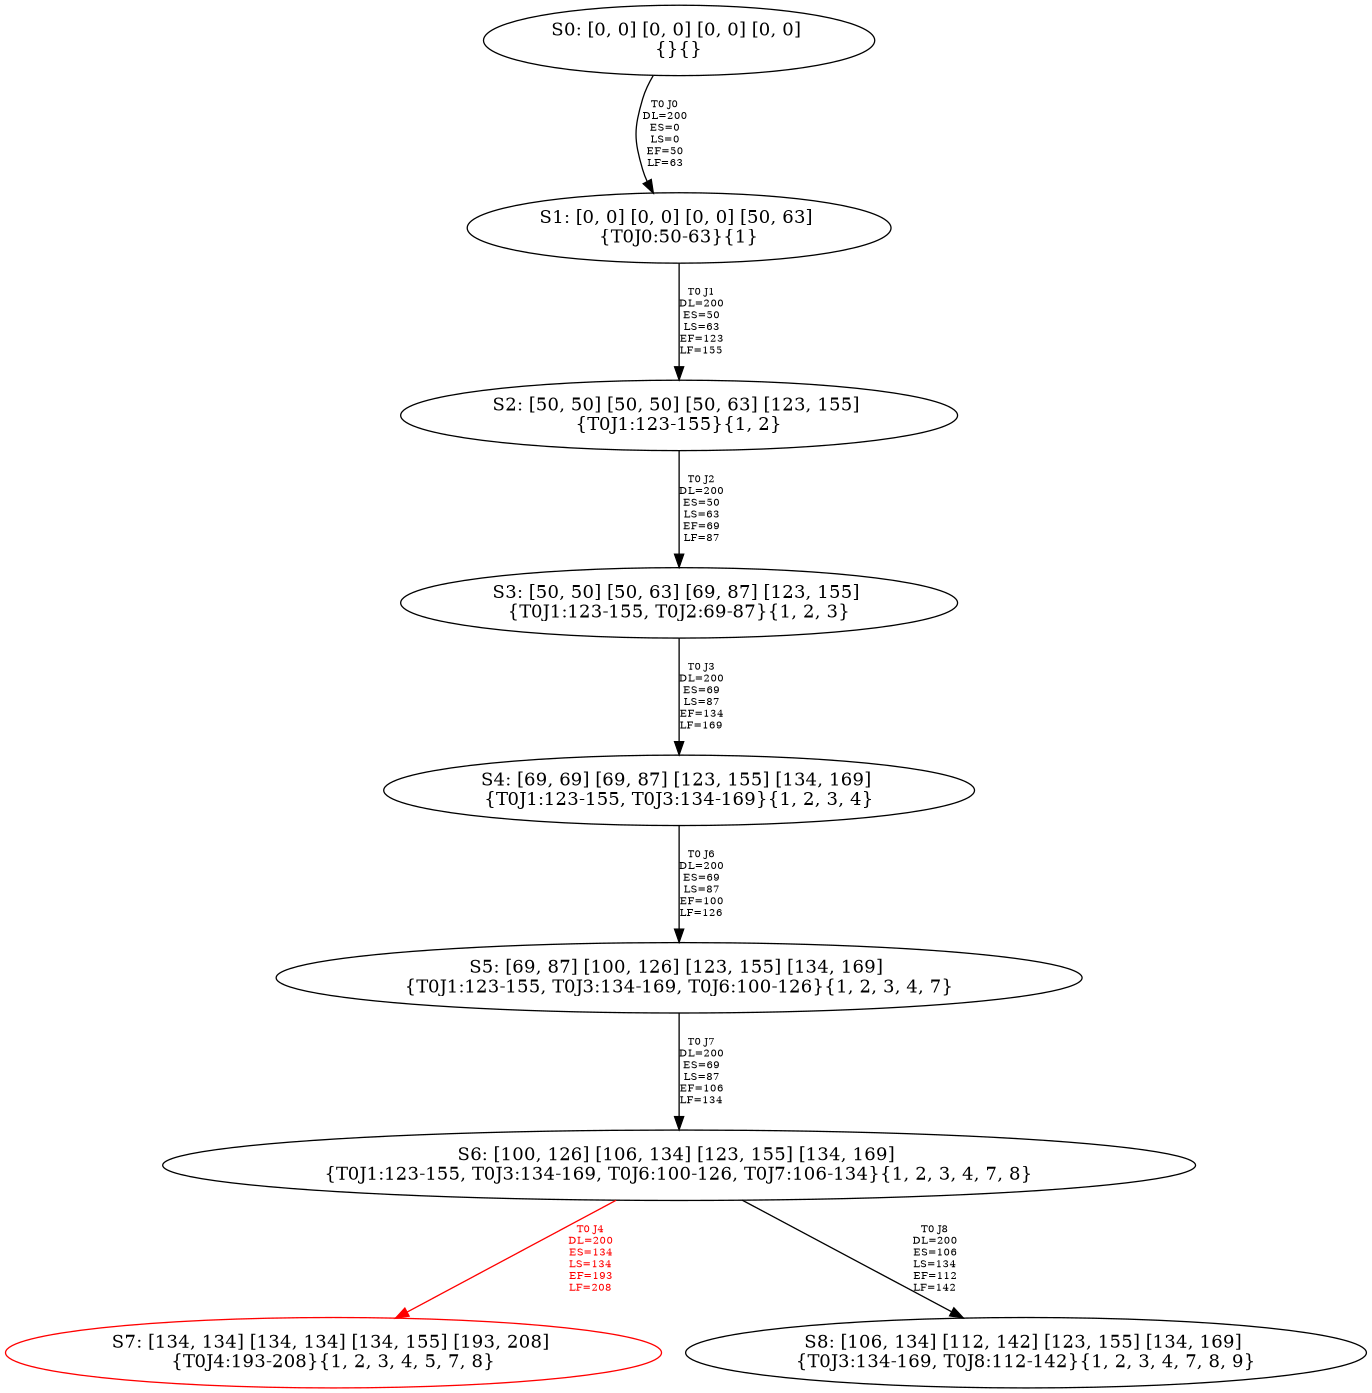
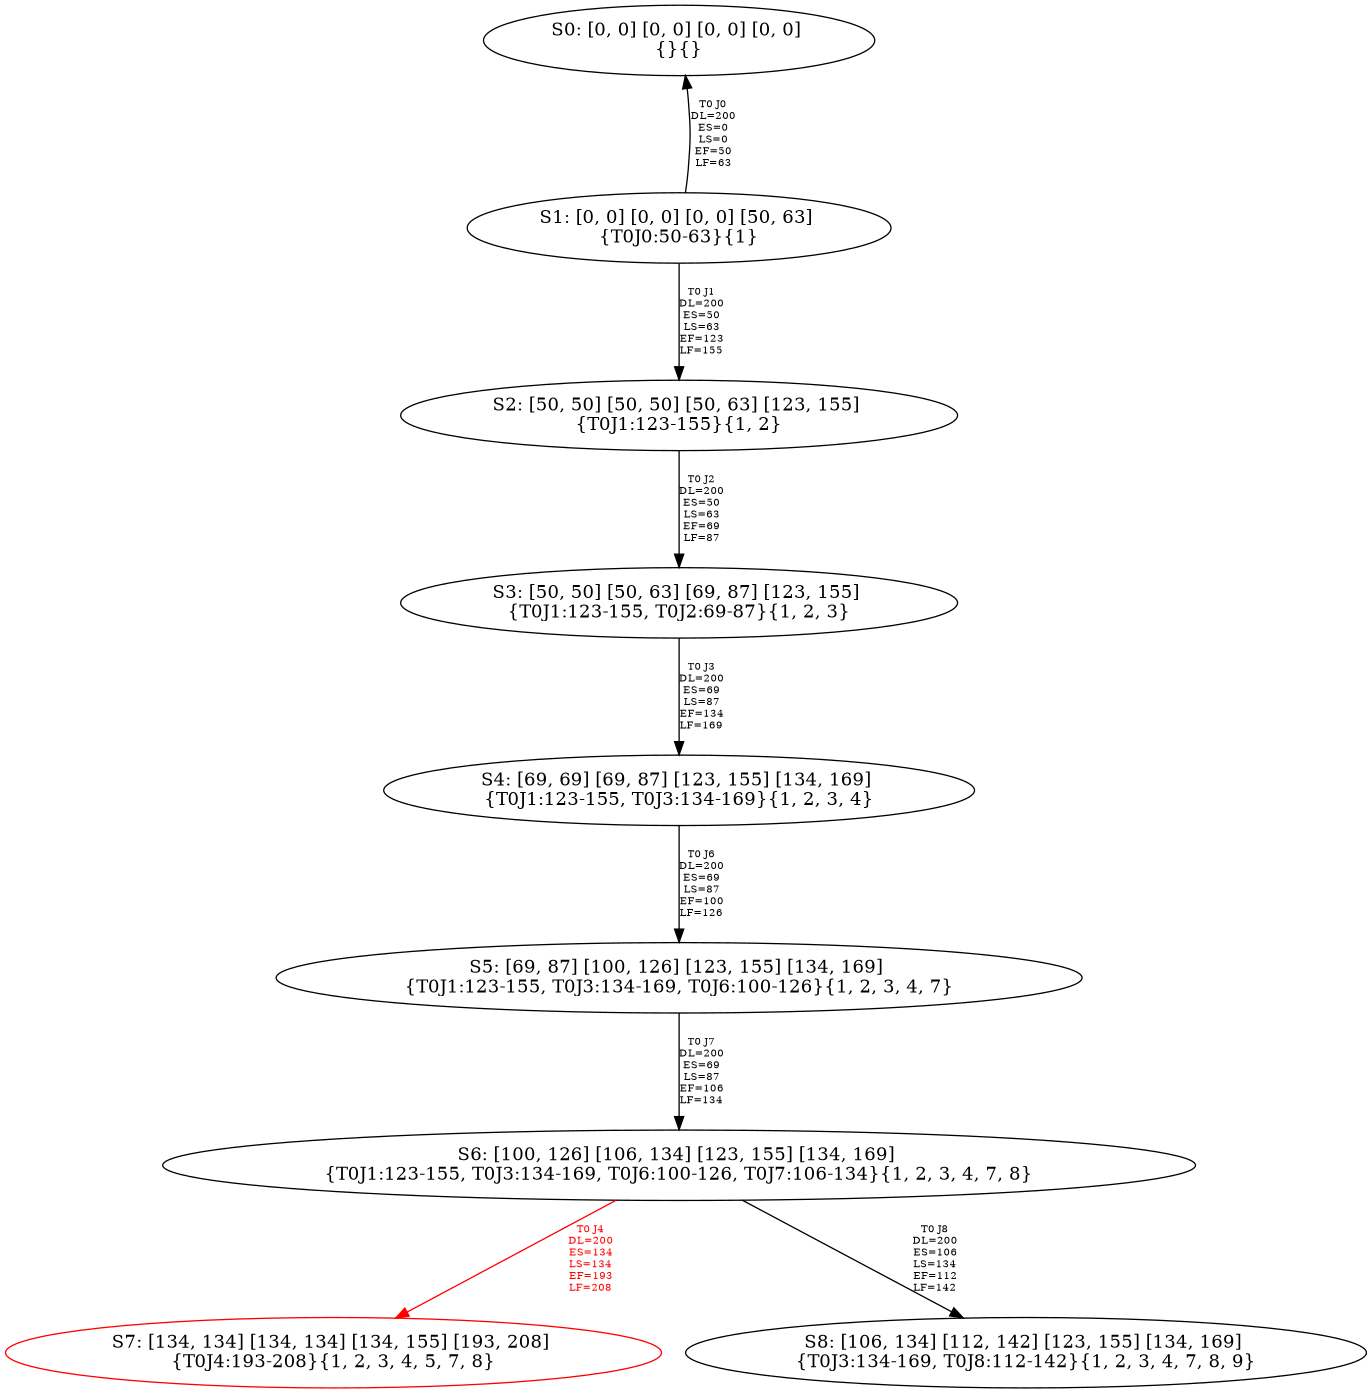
edge "S0: [0, 0] [0, 0] [0, 0] [0, 0] {}{}" -> "S1: [0, 0] [0, 0] [0, 0] [50, 63] {T0J0:50-63}{1}": reversed
